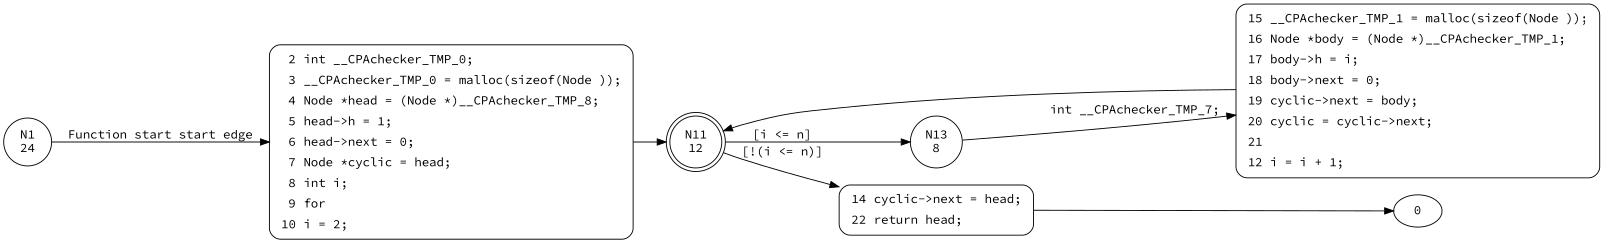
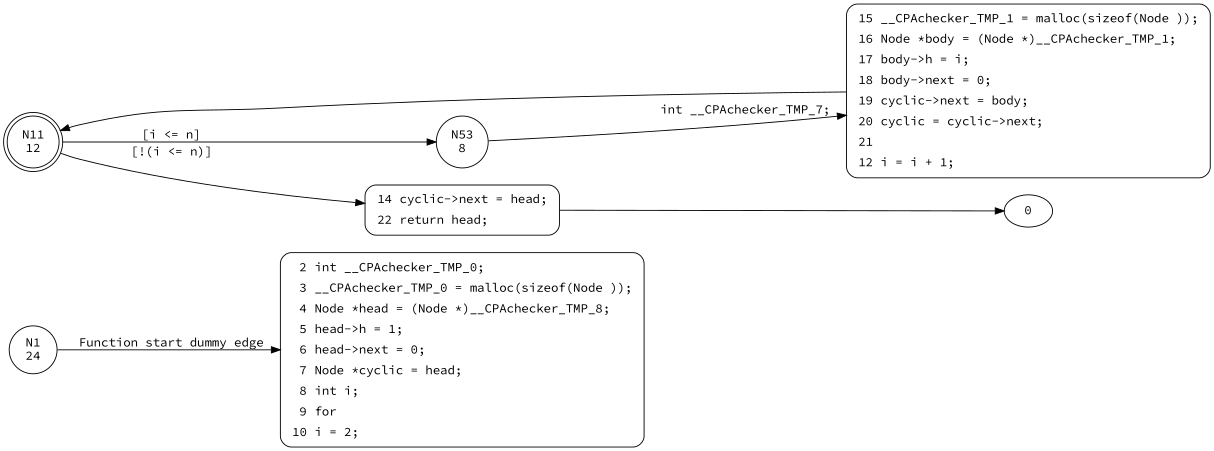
edge "N1 24" -> "2": label "Function start start edge" -> "Function start dummy edge"
edge "2" -> "N11 12": removed
node "N13 8": label "N13 8" -> "N53 8"
